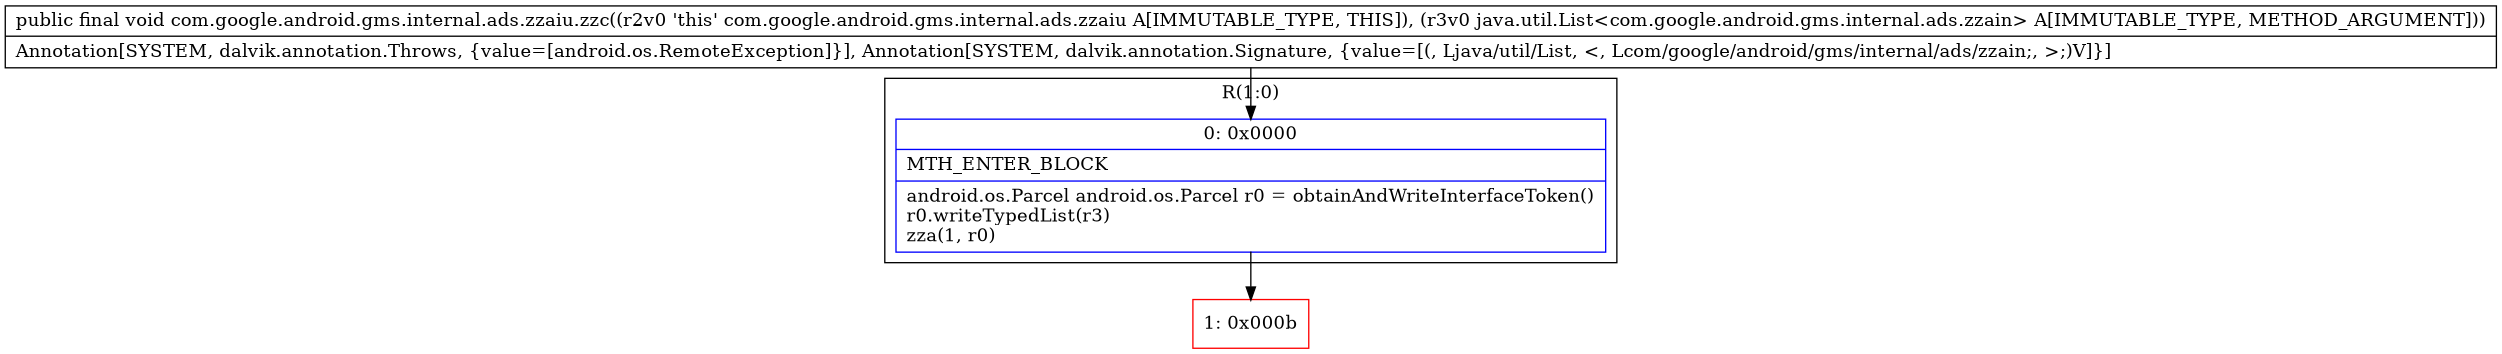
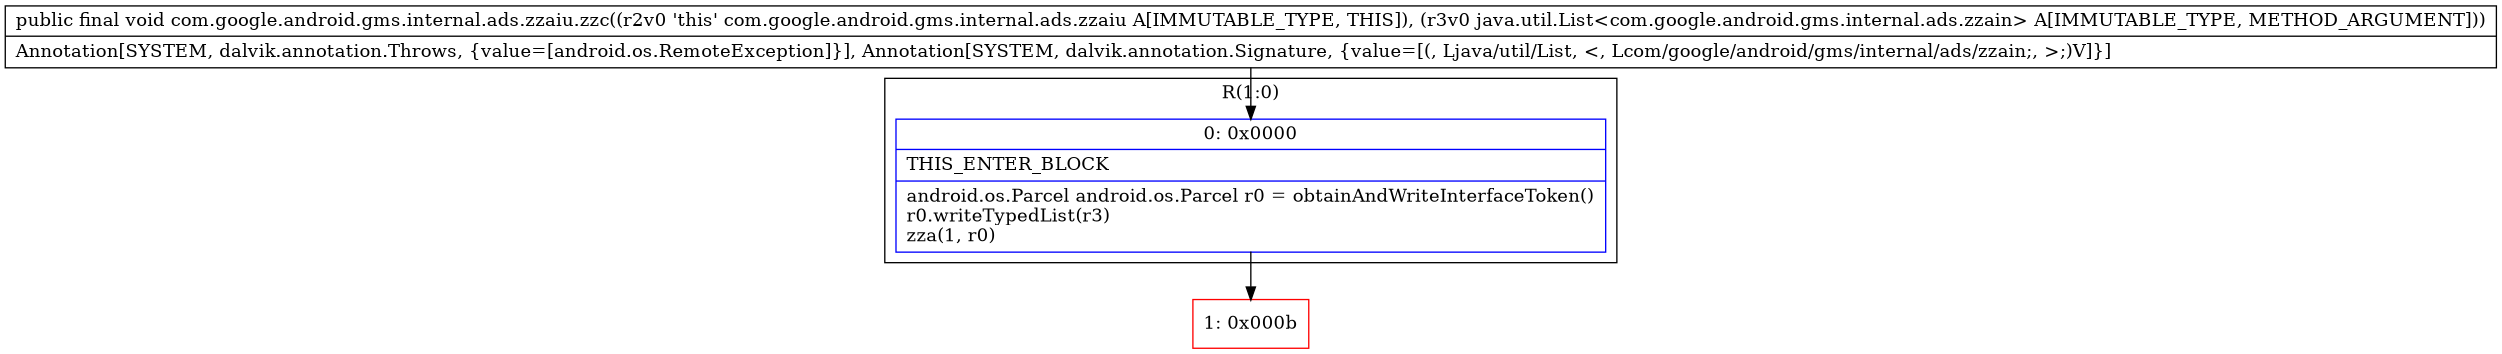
node "0: 0x0000": text "MTH_ENTER_BLOCK" -> "THIS_ENTER_BLOCK"
